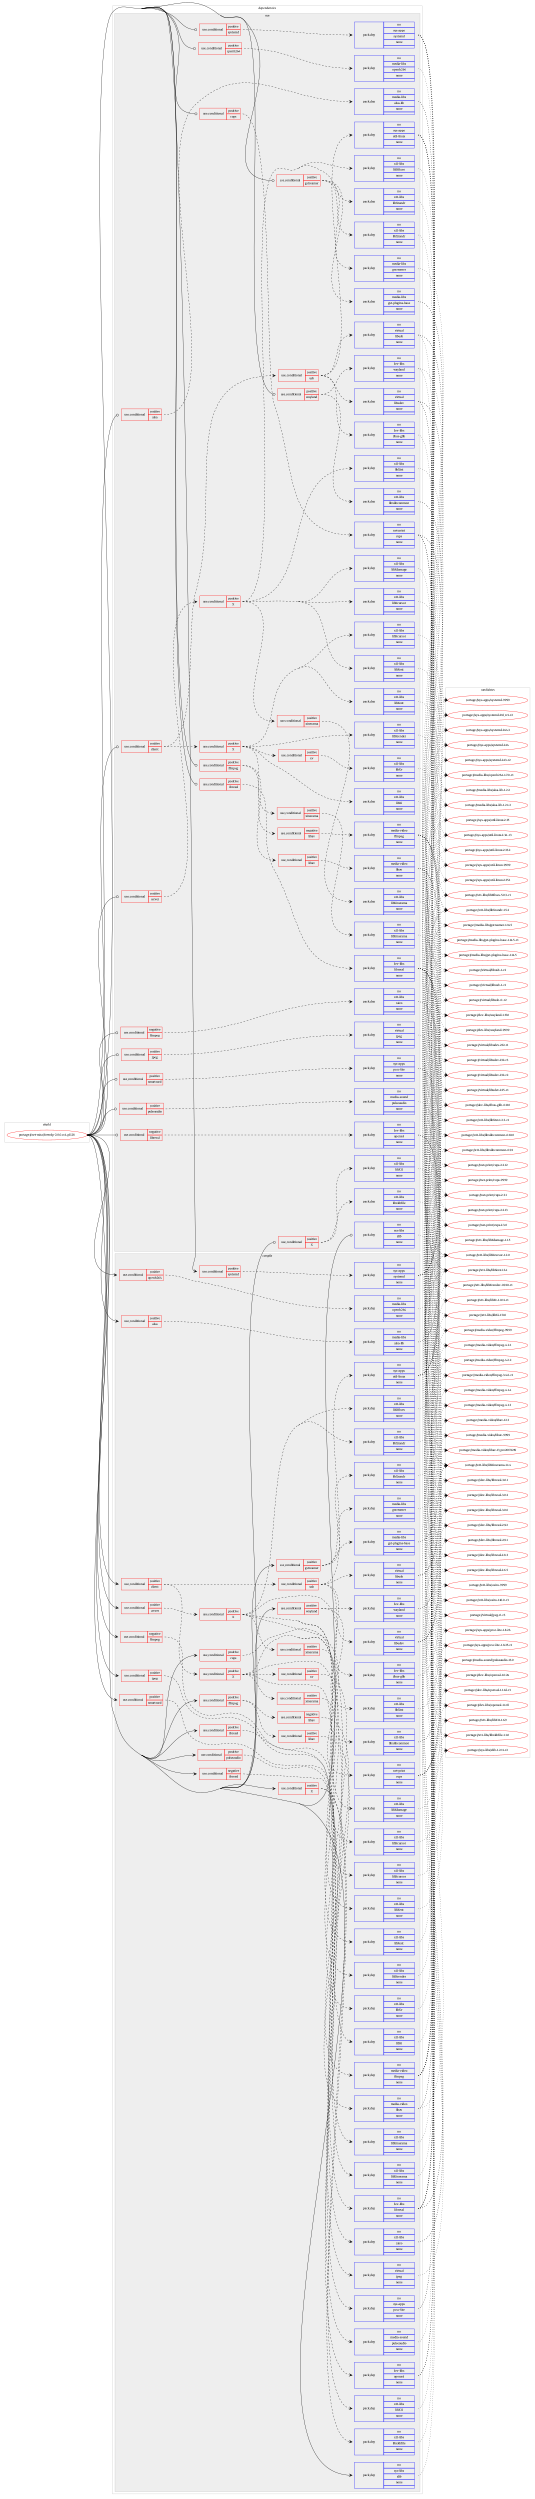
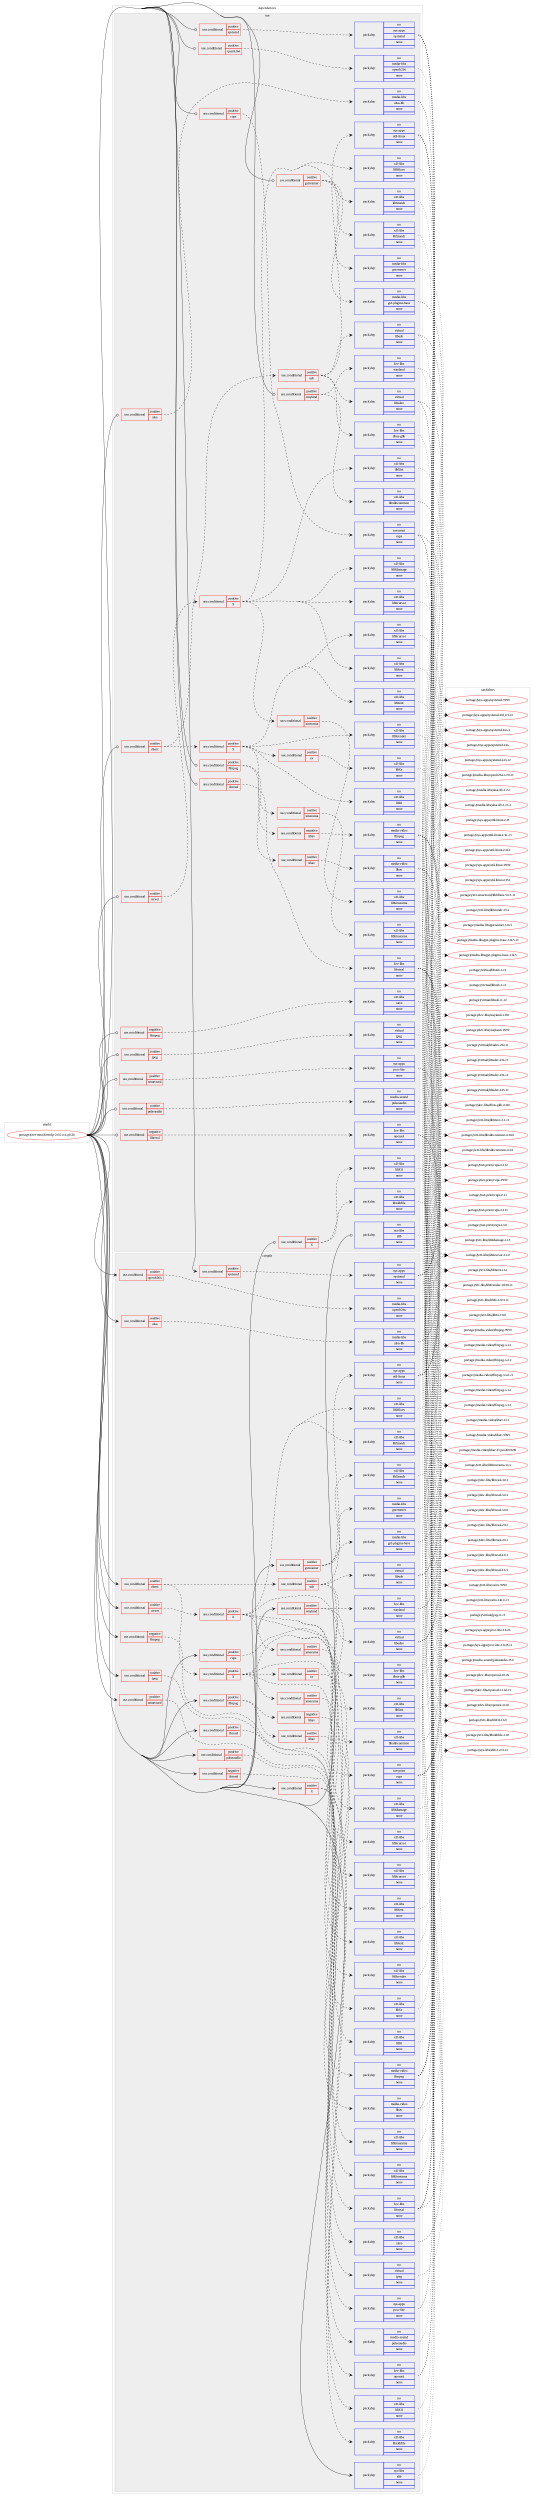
node "portage://x11-libs/libXfixes-5.0.3-r1": label "portage://x11-libs/libXfixes-5.0.3-r1" -> "portage://x11-smartcard/libXfixes-5.0.3-r1"
